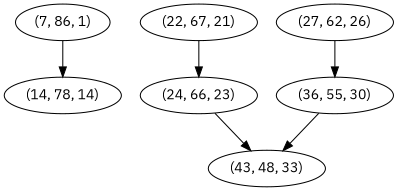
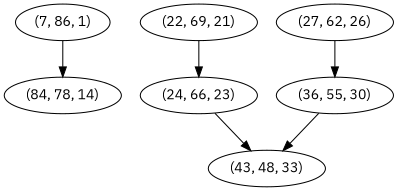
node "(22, 67, 21)": label "(22, 67, 21)" -> "(22, 69, 21)"
node "(14, 78, 14)": label "(14, 78, 14)" -> "(84, 78, 14)"
